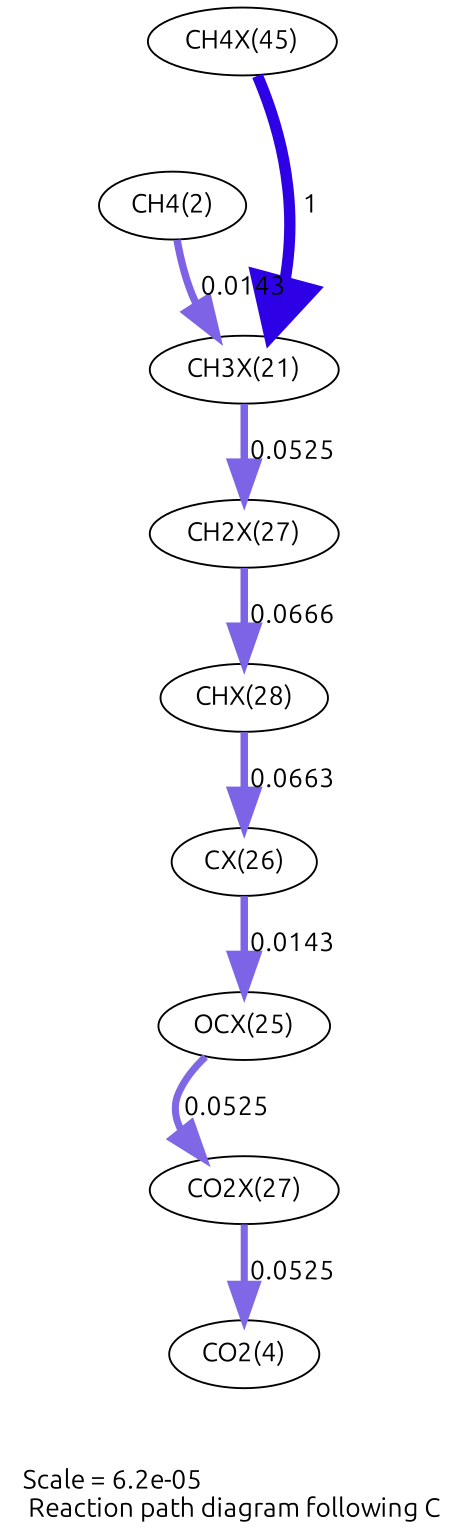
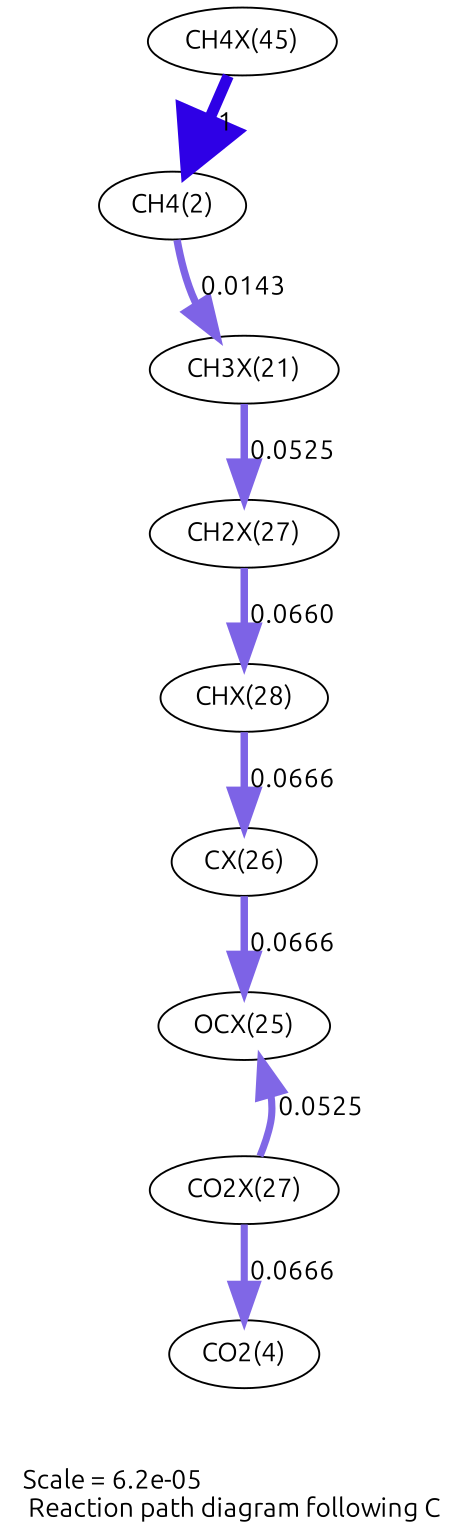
edge "CH4X(45)" -> "CH3X(21)": now "CH4X(45)" -> "CH4(2)"
edge "CH2X(27)" -> "CHX(28)": label " 0.0666" -> " 0.0660"
edge "CHX(28)" -> "CX(26)": label " 0.0663" -> " 0.0666"
edge "CX(26)" -> "OCX(25)": label " 0.0143" -> " 0.0666"
edge "OCX(25)" -> "CO2X(27)": reversed
edge "CO2X(27)" -> "CO2(4)": label " 0.0525" -> " 0.0666"
